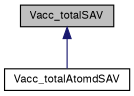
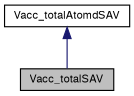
edge "Vacc_totalAtomdSAV" -> "Vacc_totalSAV": reversed
